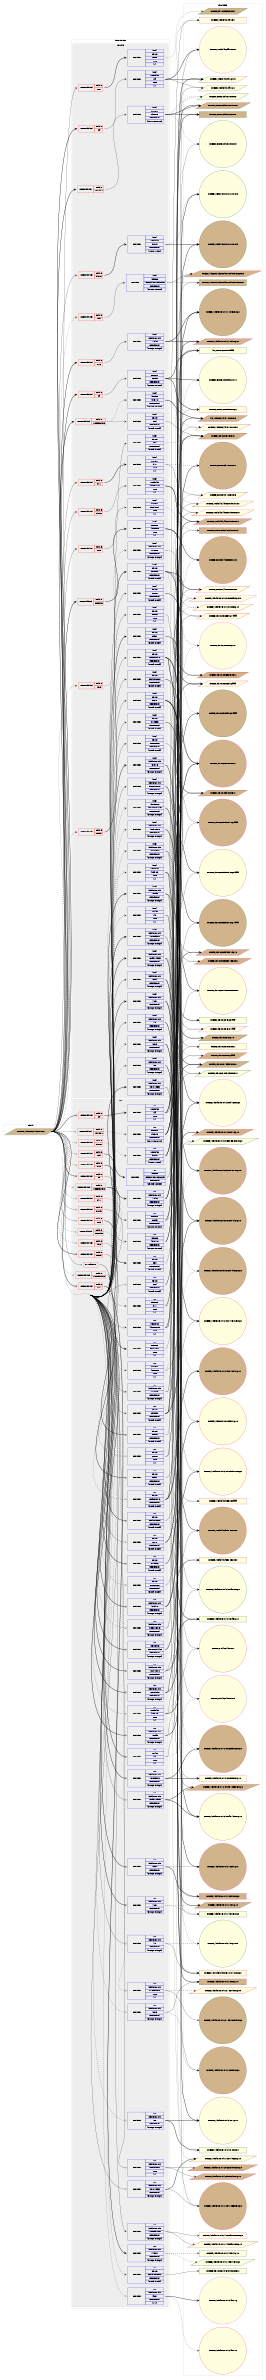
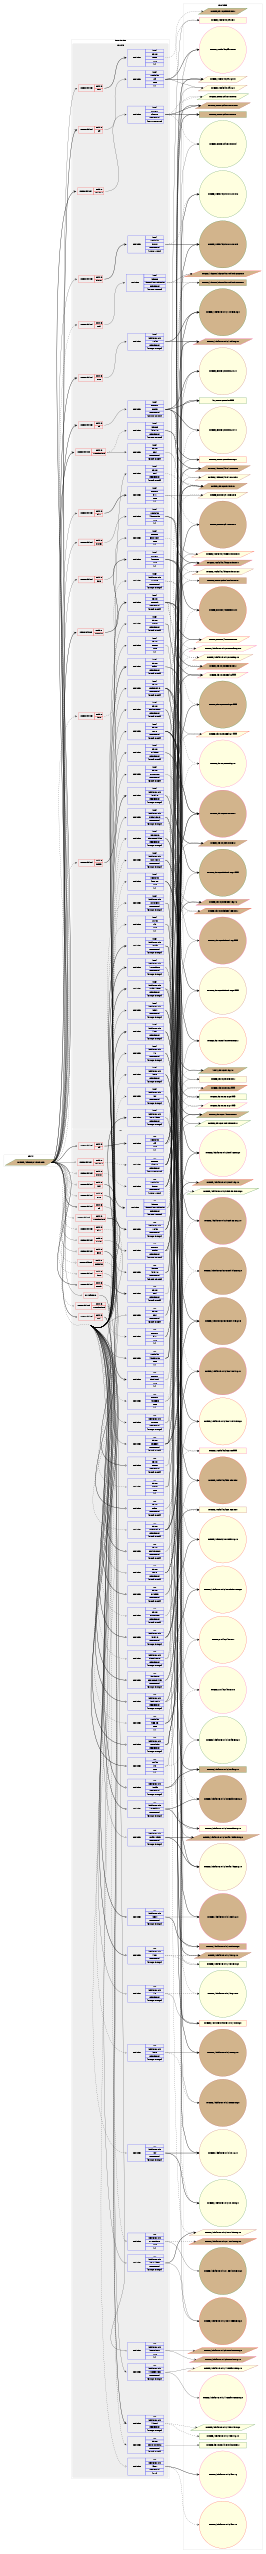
node "portage://app-text/poppler-24.04.0": added
node "zlib://kde-apps/libkexiv2-23.08.5": label "zlib://kde-apps/libkexiv2-23.08.5" -> "portage://kde-apps/libkexiv2-23.08.5"
node "portage://dev-qt/qtsvg-6.7.2": label "portage://dev-qt/qtsvg-6.7.2" -> "install://dev-qt/qtsvg-6.7.2"
node "portage://kde-frameworks/kconfig-6.4.0": fillcolor lightyellow -> tan
node "portage://kde-frameworks/kparts-6.4.0": shape box -> circle
node "portage://kde-frameworks/oxygen-icons-6.0.0": fillcolor lightyellow -> tan
node "portage://kde-frameworks/kpty-5.116.0": shape box -> circle
node "portage://kde-frameworks/kimageformats-5.116.0": shape box -> circle
